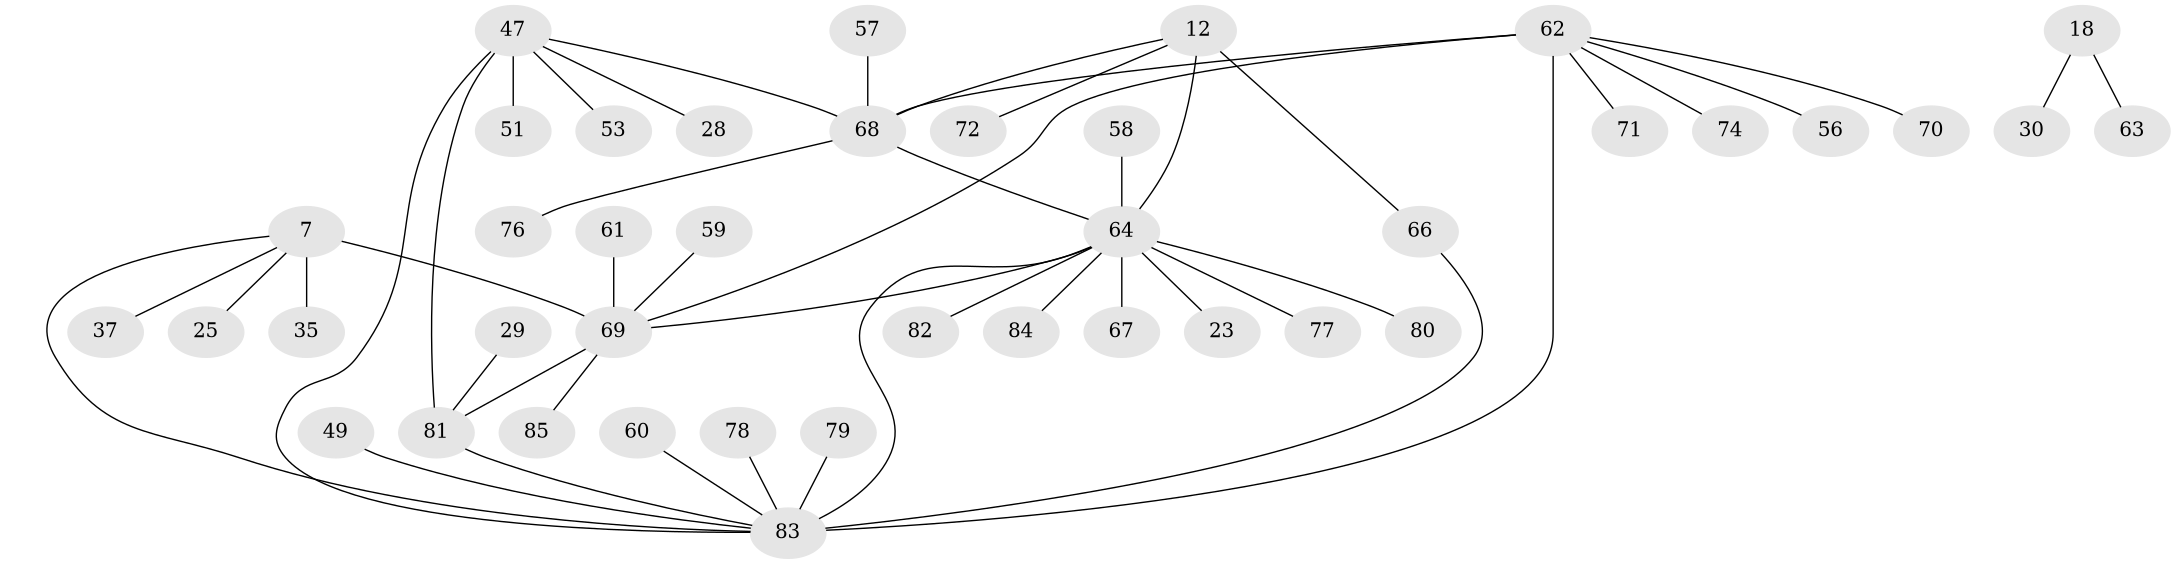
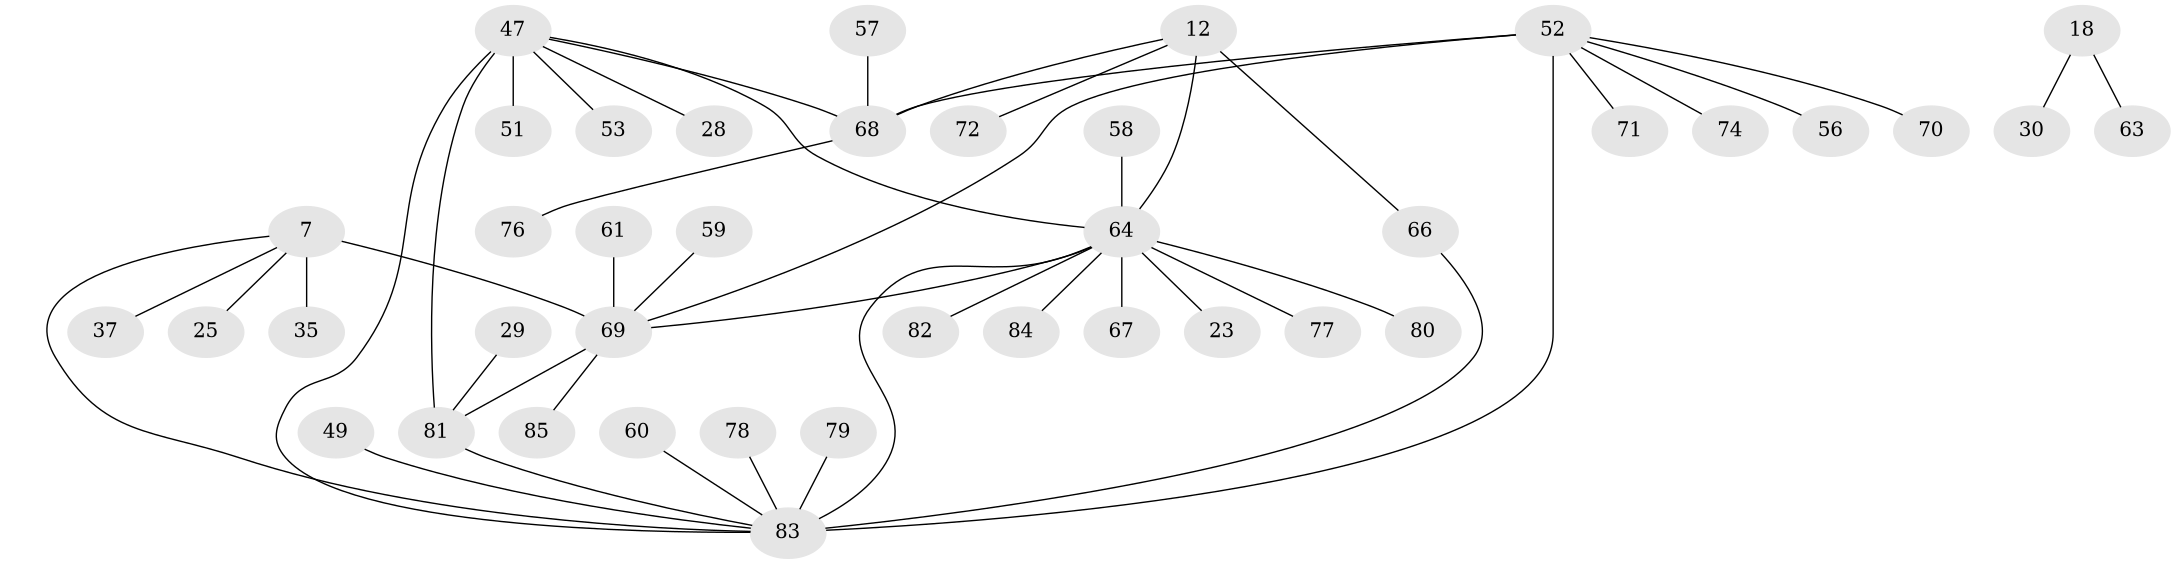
node "62": label "62" -> "52"
edge "68" -- "64": now "47" -- "64"
